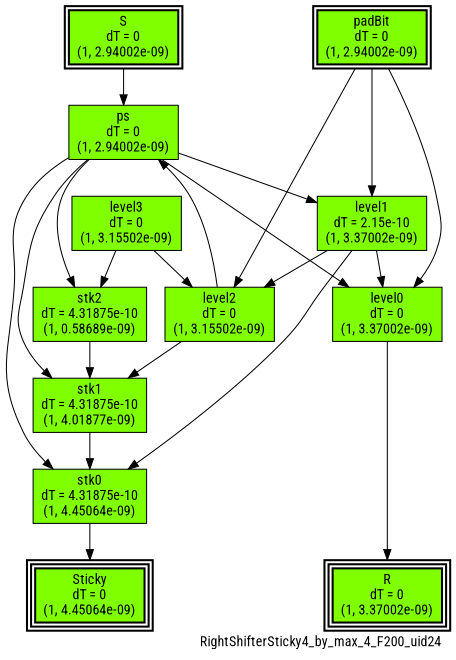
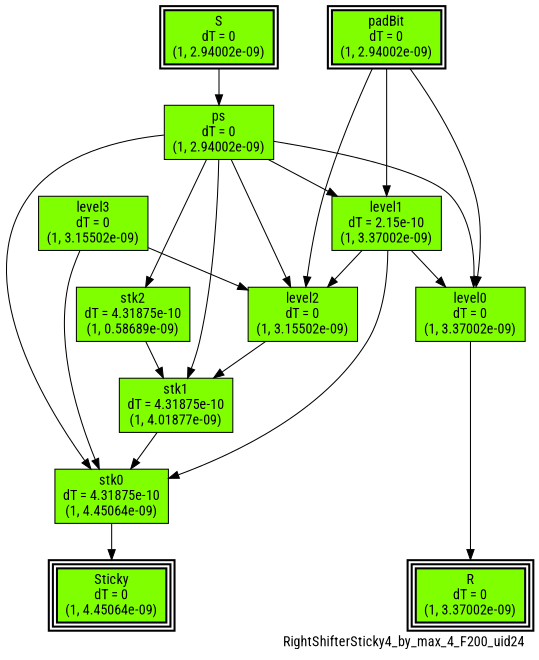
edge "level2 dT = 0 (1, 3.15502e-09)" -> "ps dT = 0 (1, 2.94002e-09)": reversed
edge "level3 dT = 0 (1, 3.15502e-09)" -> "stk2 dT = 4.31875e-10 (1, 0.58689e-09)": now "level3 dT = 0 (1, 3.15502e-09)" -> "stk0 dT = 4.31875e-10 (1, 4.45064e-09)"
